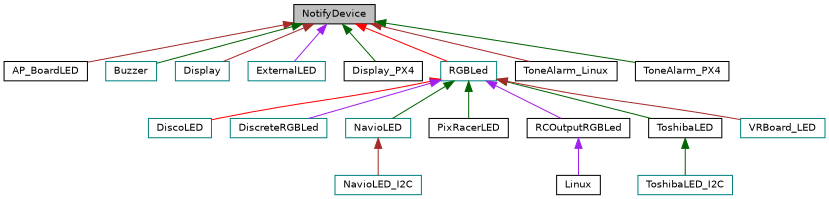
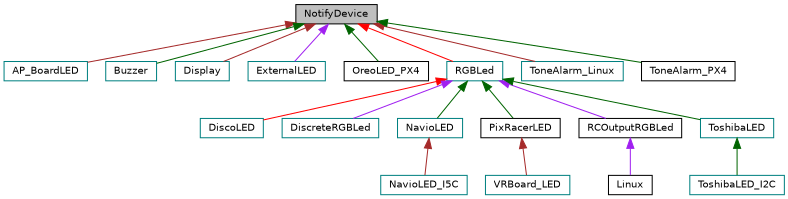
node "AP_BoardLED": color black -> teal
node "Display_PX4": label "Display_PX4" -> "OreoLED_PX4"
node "ToneAlarm_Linux": color black -> teal
edge "VRBoard_LED" -> "RGBLed": now "VRBoard_LED" -> "PixRacerLED"
node "ToshibaLED": color black -> teal
node "NavioLED_I2C": label "NavioLED_I2C" -> "NavioLED_I5C"
